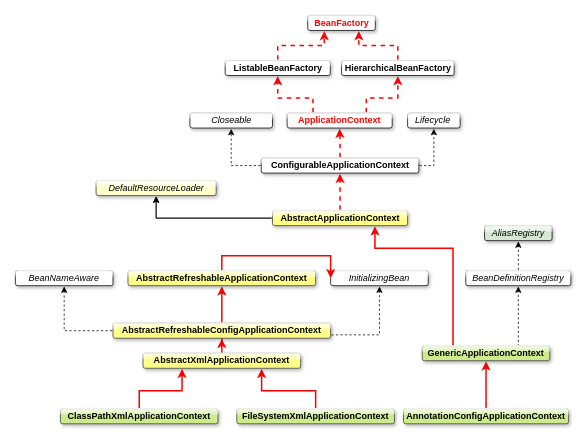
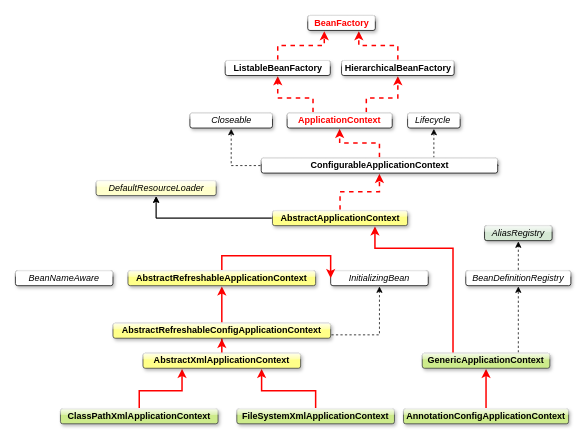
node "ConfigurableApplicationContext": size 158x15 -> 236x15
edge "AbstractRefreshableConfigApplicationContext" -> "BeanNameAware": removed
node "GenericApplicationContext": moved (486, 353) -> (486, 360)
